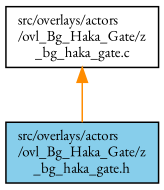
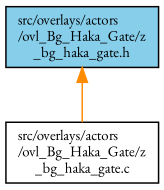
edge "src/overlays/actors /ovl_Bg_Haka_Gate/z _bg_haka_gate.h" -> "src/overlays/actors /ovl_Bg_Haka_Gate/z _bg_haka_gate.c": reversed
